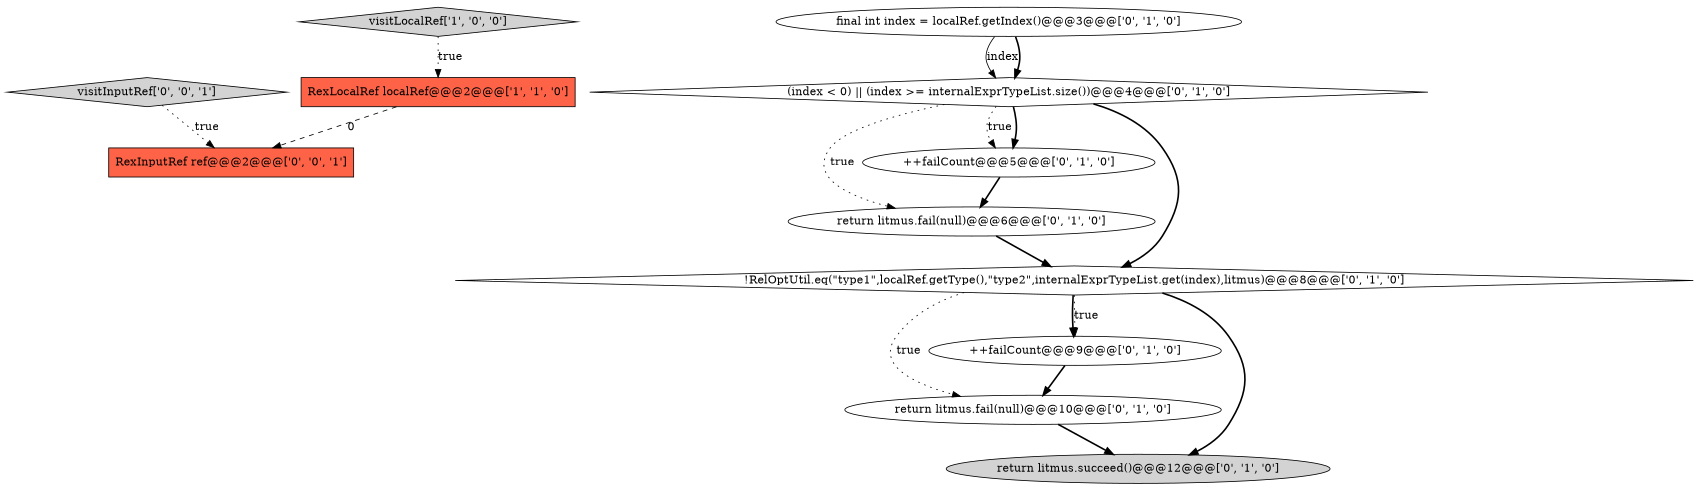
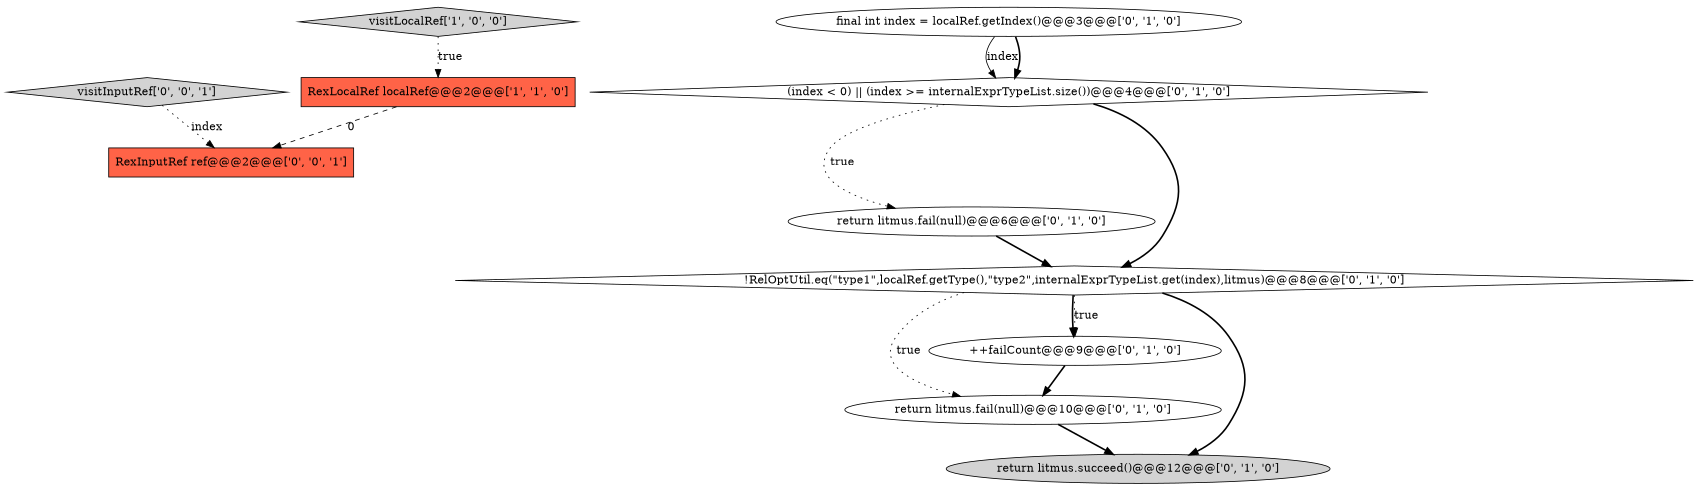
edge "visitInputRef['0', '0', '1']" -> "RexInputRef ref@@@2@@@['0', '0', '1']": label "true" -> "index"
node "++failCount@@@5@@@['0', '1', '0']": removed
